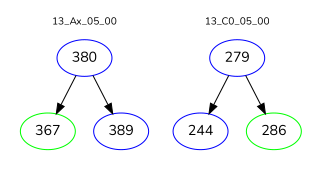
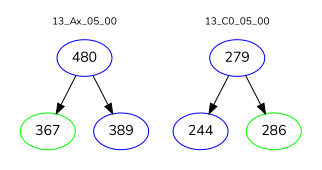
node "380": label "380" -> "480"
